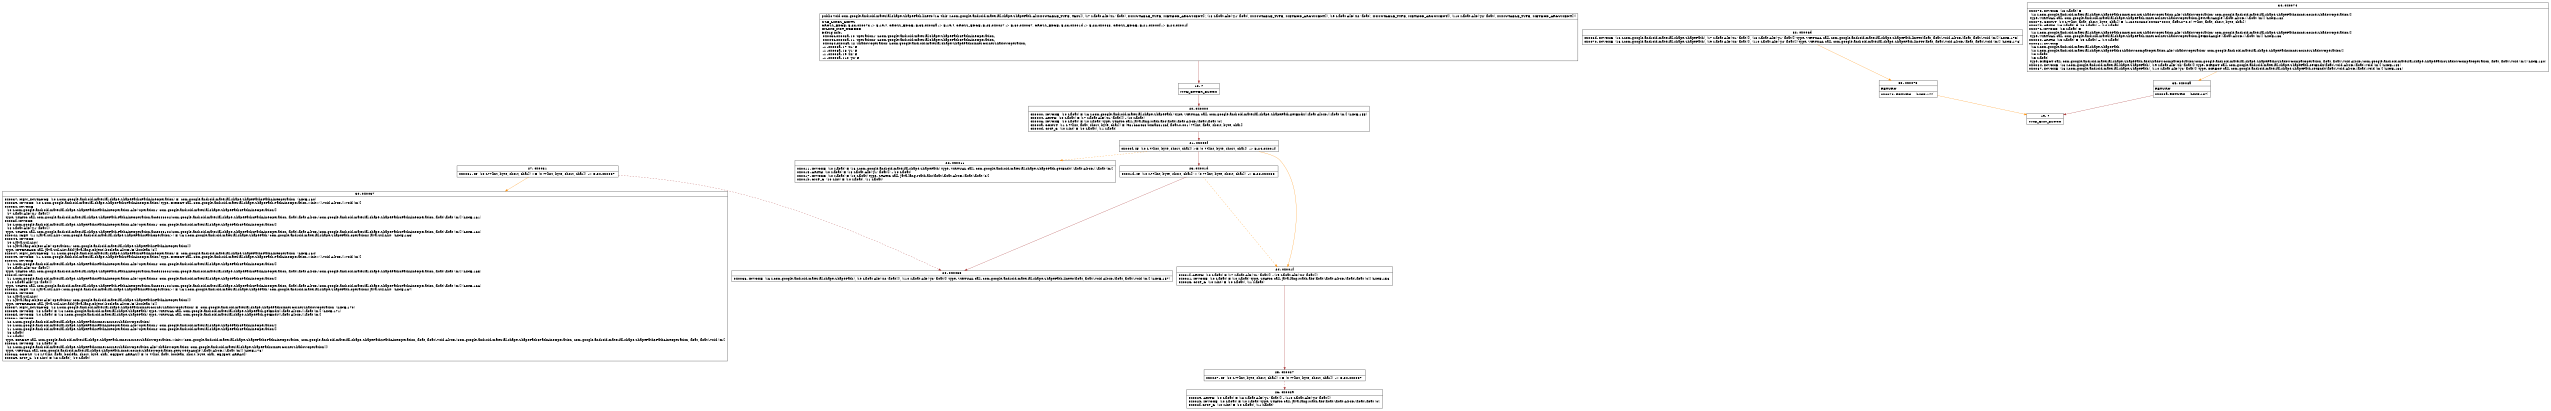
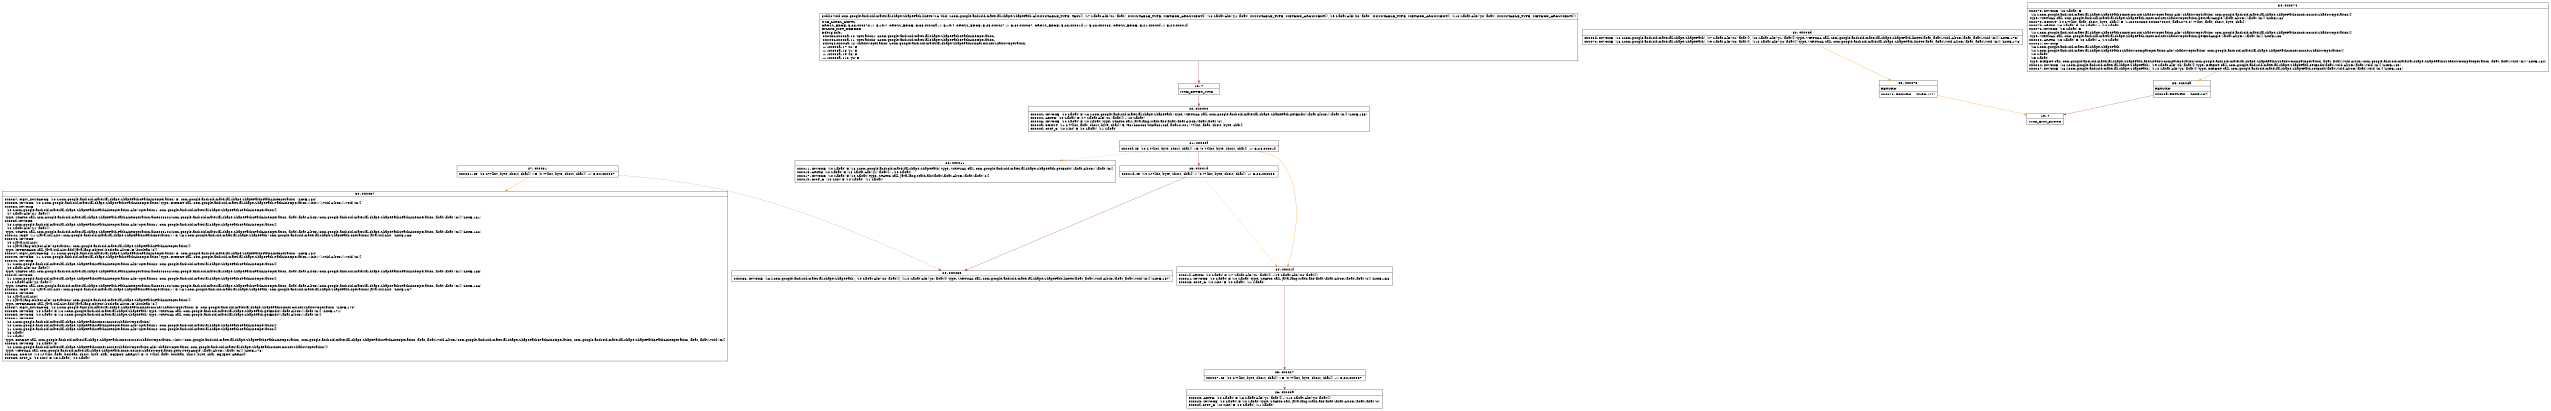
node "18: ?": text "MTH_ENTER_BLOCK" -> "MTH_ENTER_MTH"
node "33: 0x0073": text "0x0073: RETURN    (LINE:177)" -> "0x0073: RETURN    (TYPE:177)"
edge "20: 0x0000" -> "21: 0x000f": removed
